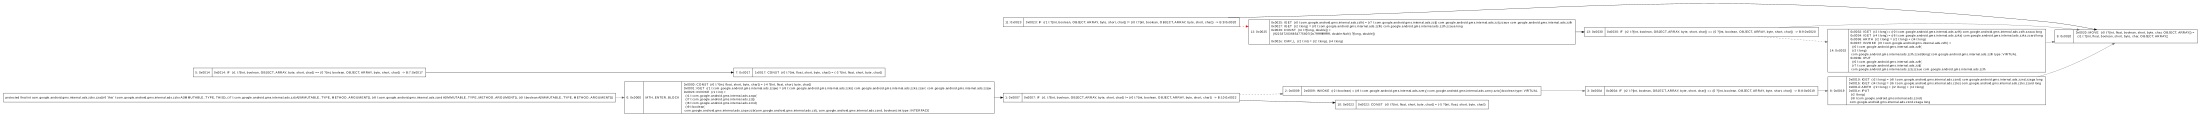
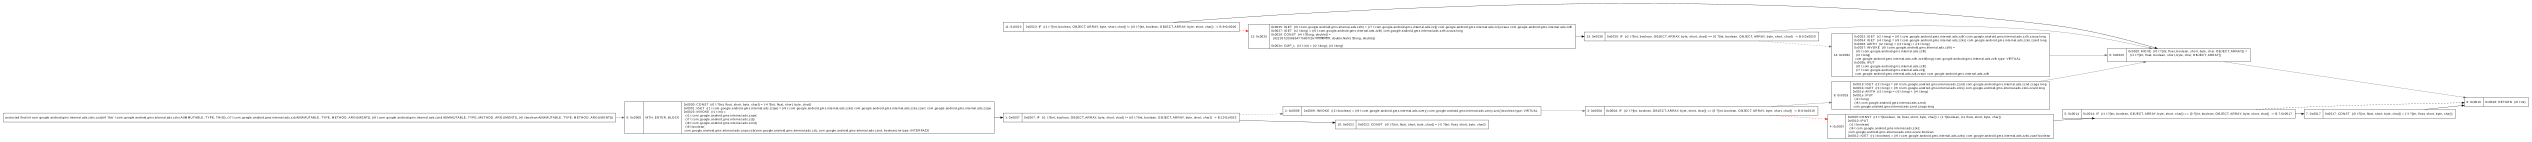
node "6: 0x0016": added
node "4: 0x000f": added
